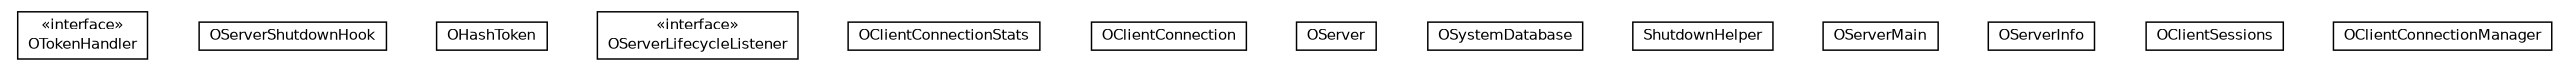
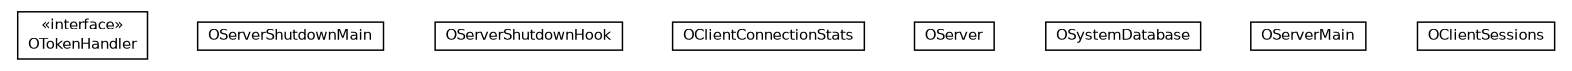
node "OServerShutdownMain": added
node "OHashToken": removed
node "OServerLifecycleListener": removed
node "OClientConnection": removed
node "ShutdownHelper": removed
node "OServerInfo": removed
node "OClientConnectionManager": removed
